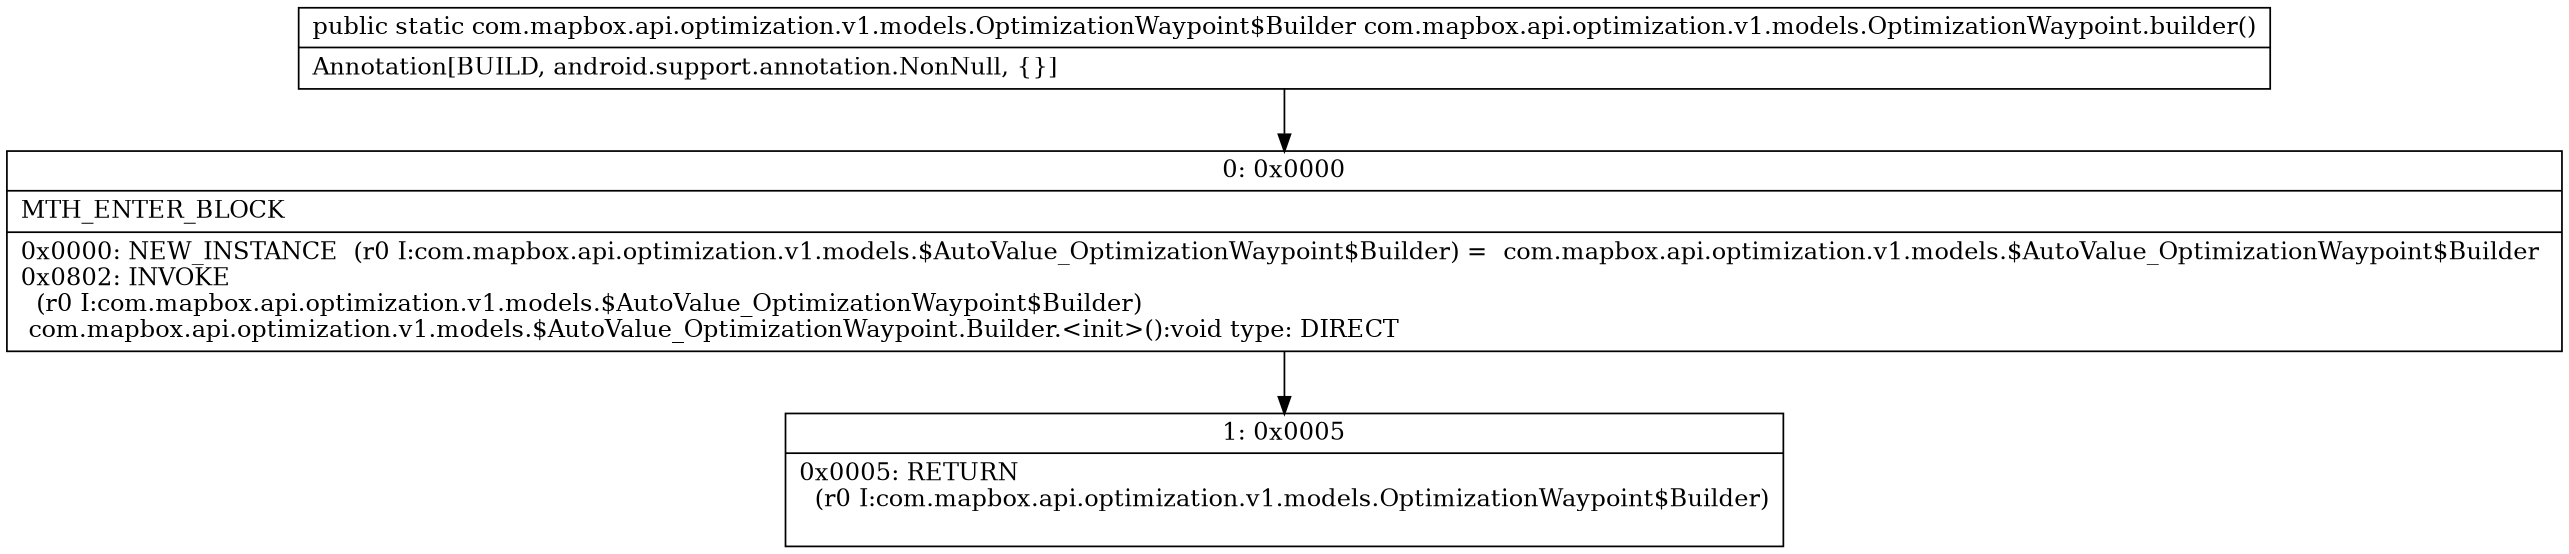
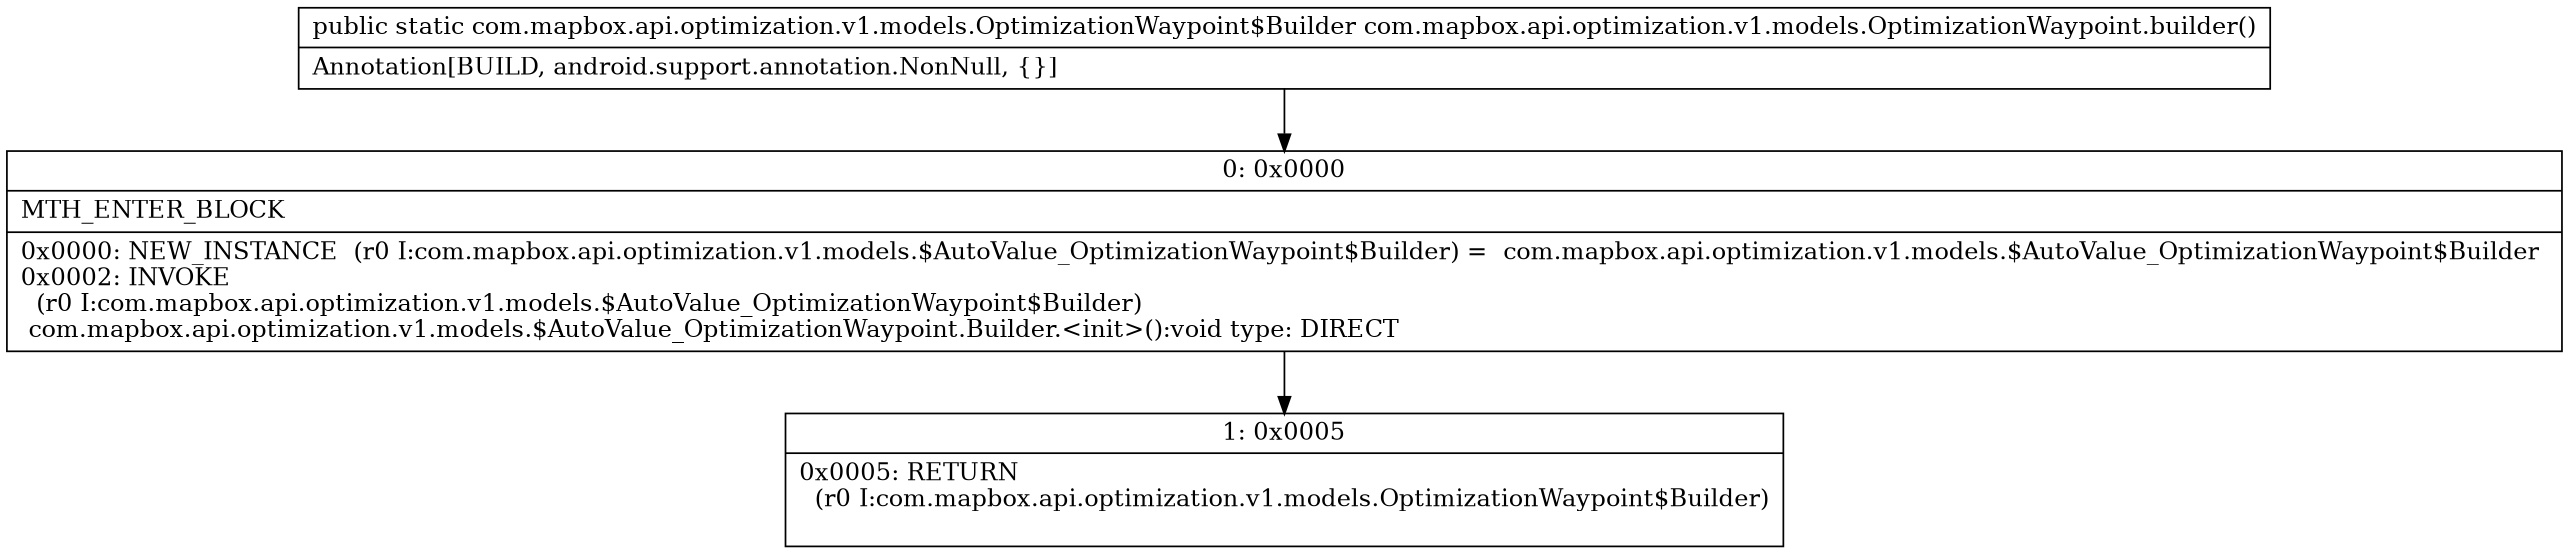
node "0: 0x0000": text "0x0802: INVOKE" -> "0x0002: INVOKE"
